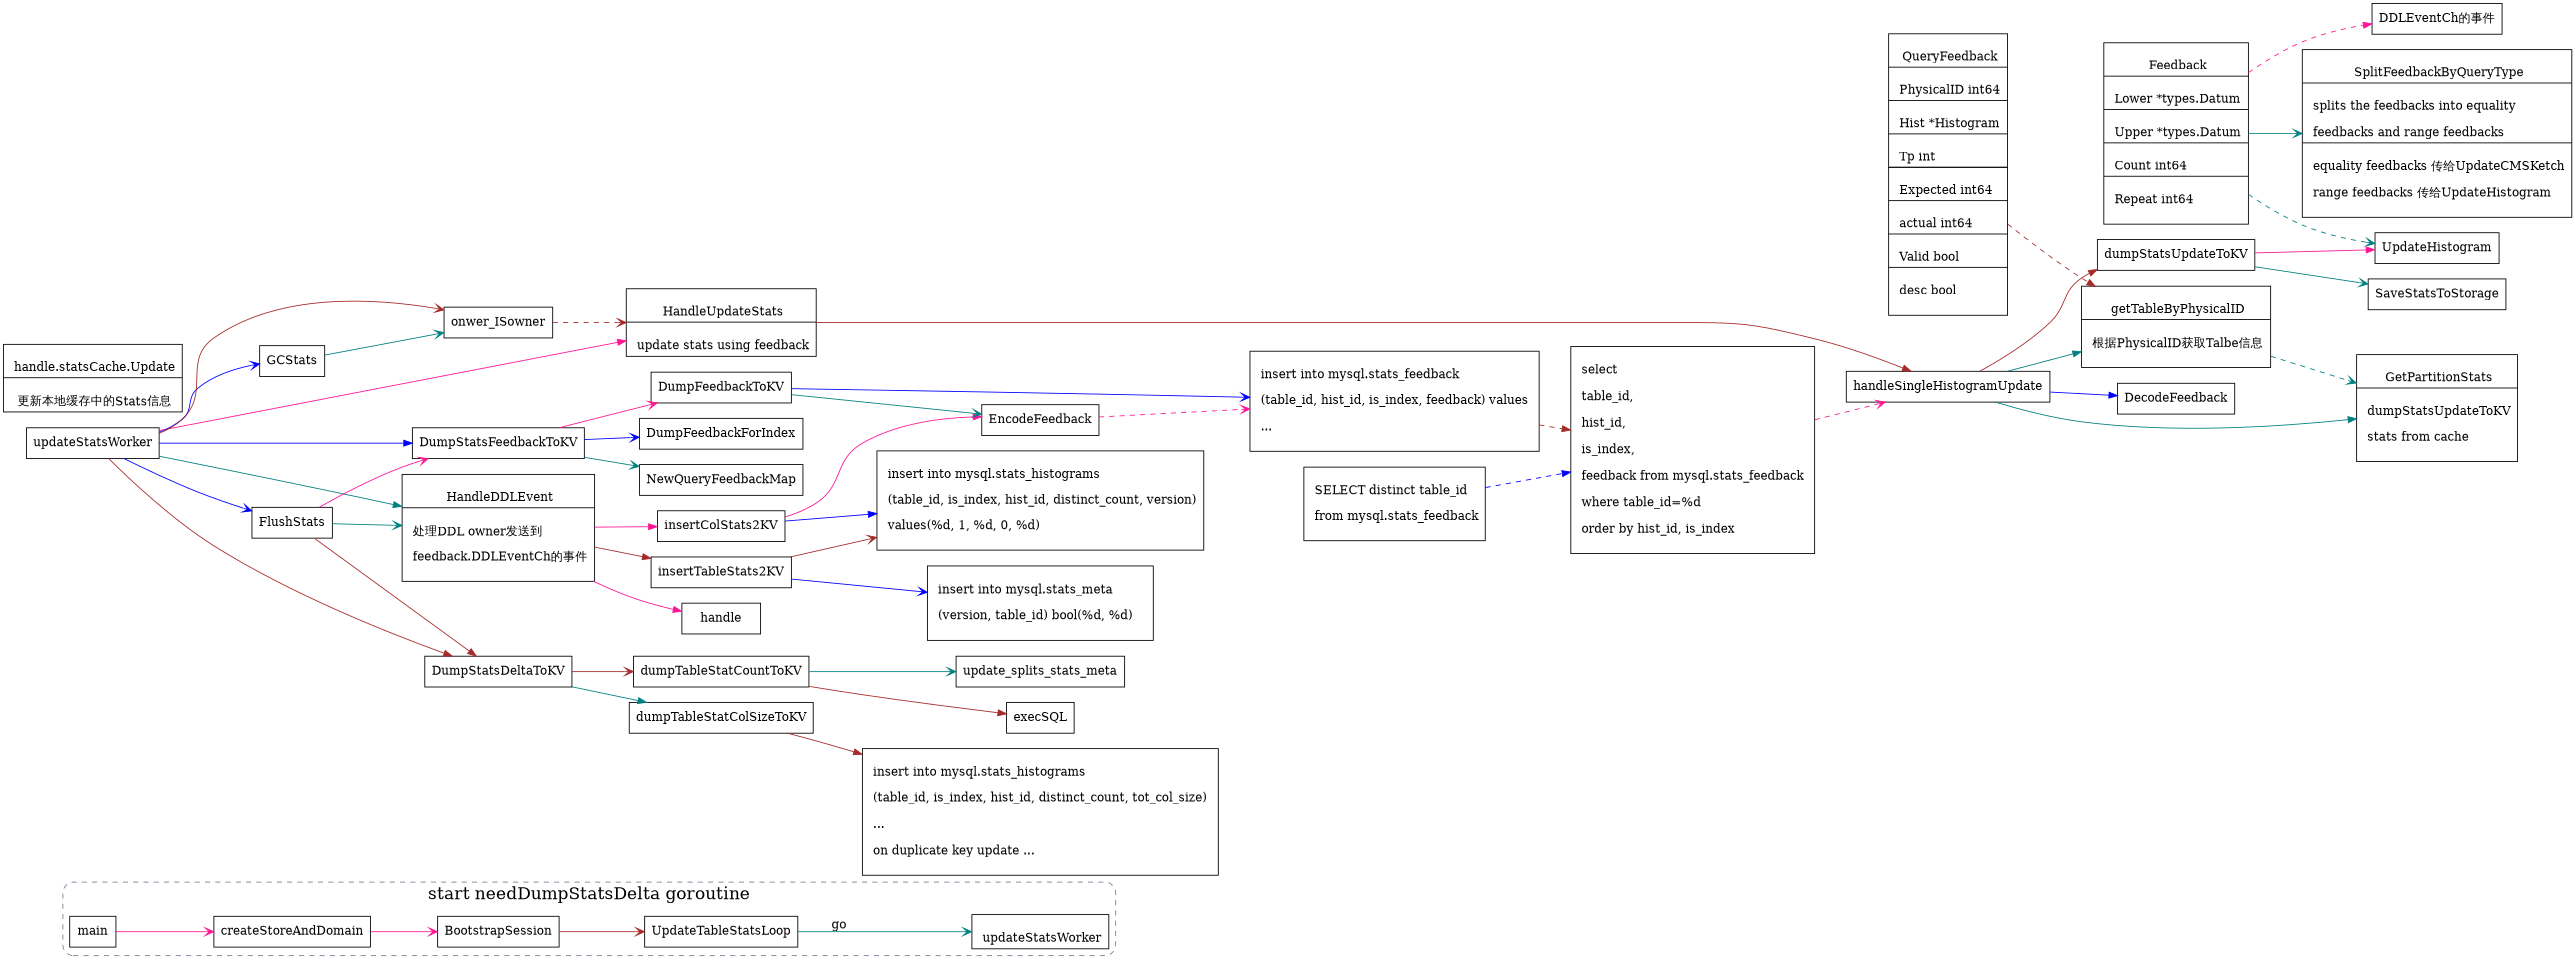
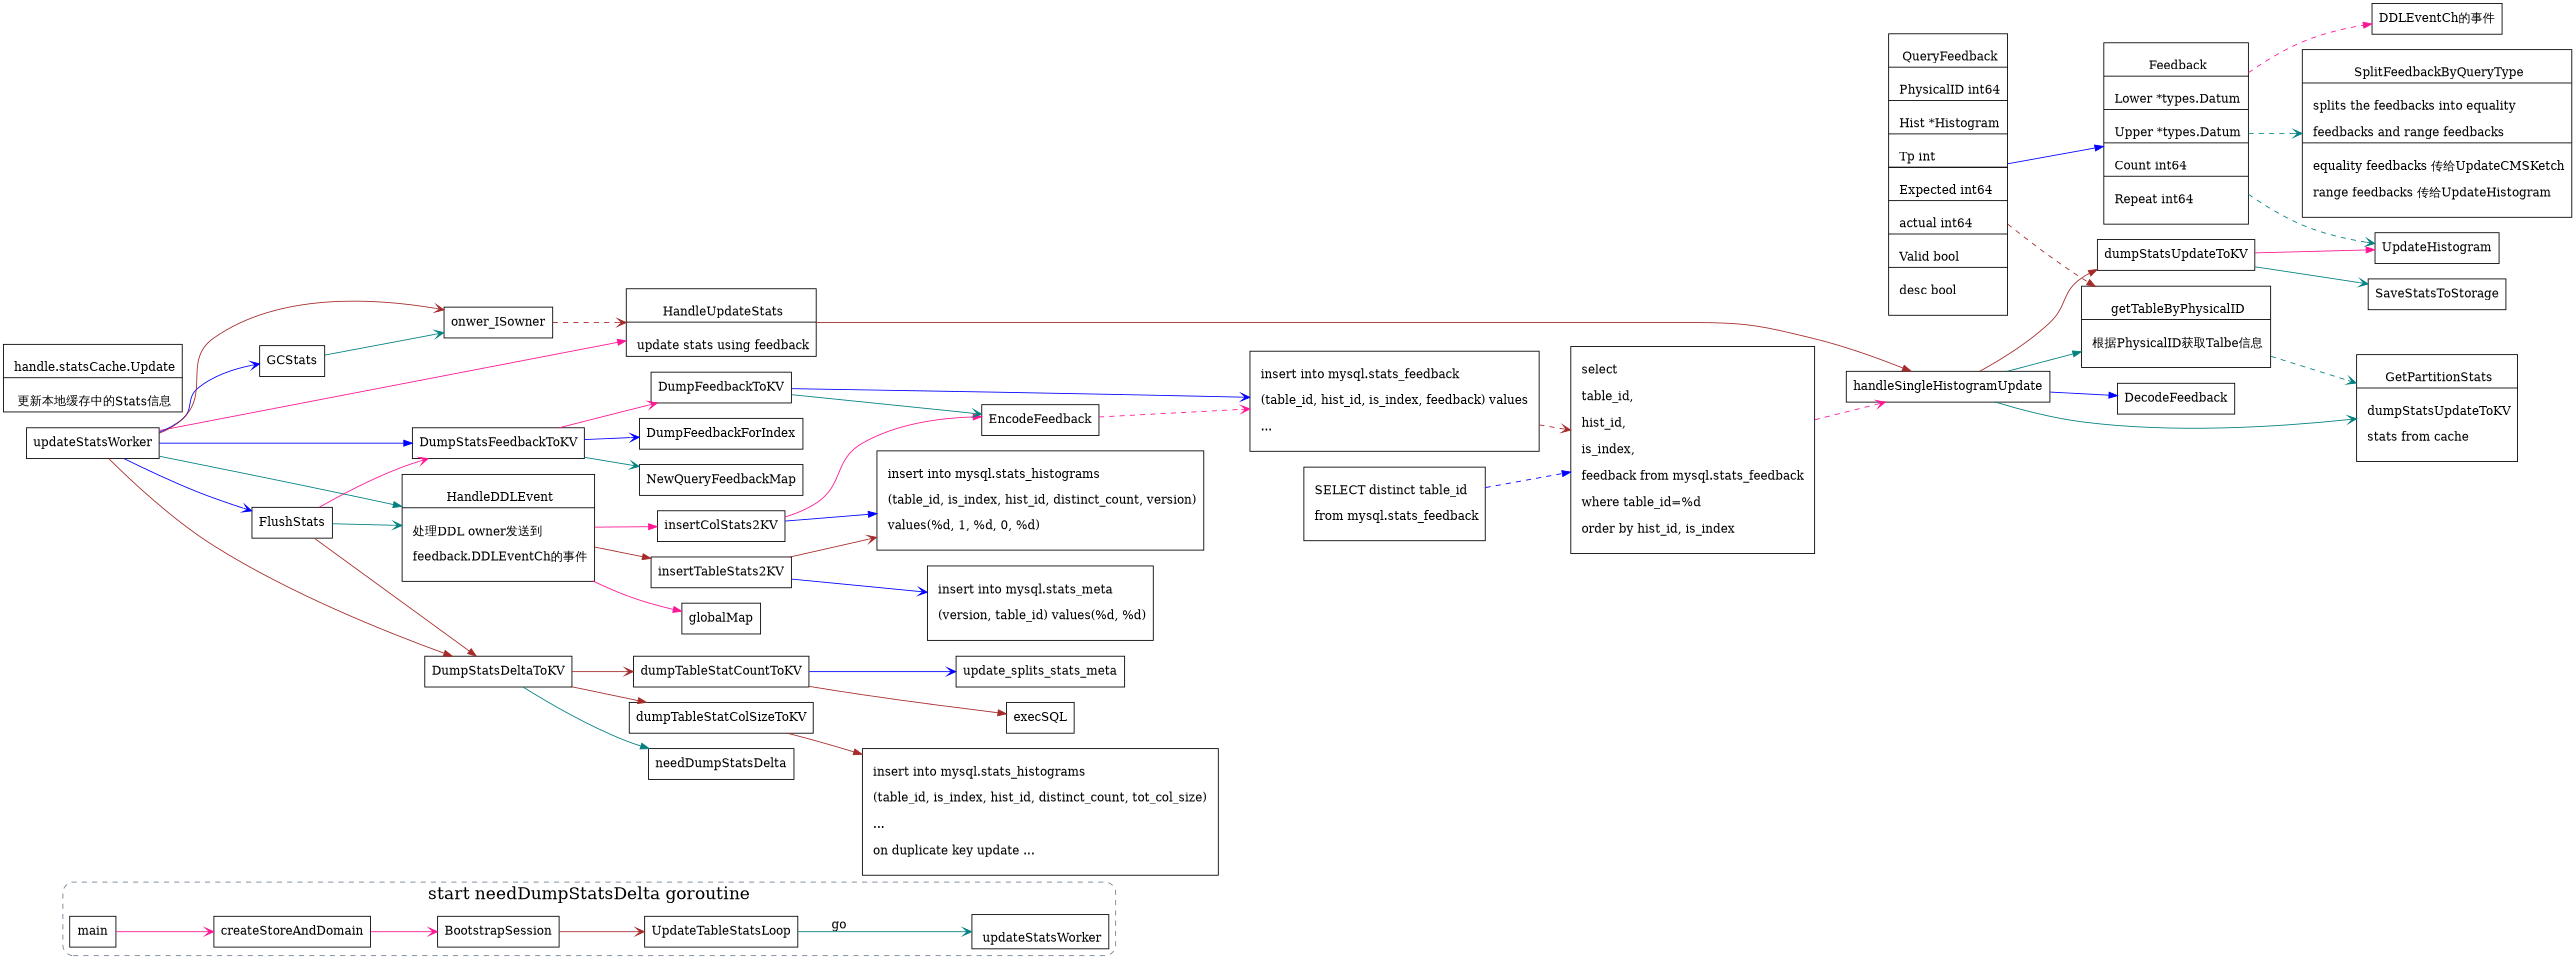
edge "Feedback" -> "SplitFeedbackByQueryType": style solid -> dashed
edge "QueryFeedback" -> "Feedback": added
edge "insert into mysql.stats_feedback" -> "select": arrowhead normal -> vee
edge "handleSingleHistogramUpdate" -> "GetPartitionStats": arrowhead normal -> vee
node "insert into mysql.stats_meta": text "(version, table_id) bool(%d, %d)" -> "(version, table_id) values(%d, %d)"
node "handle": label "handle" -> "globalMap"
edge "dumpTableStatCountToKV" -> "update_splits_stats_meta": color teal -> blue
edge "DumpStatsDeltaToKV" -> "dumpTableStatColSizeToKV": color teal -> brown
node "needDumpStatsDelta": added
